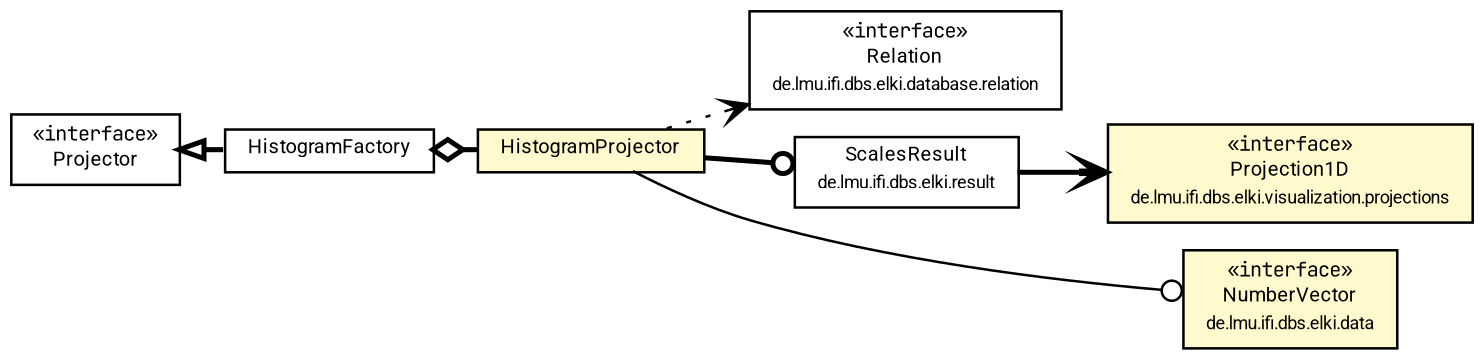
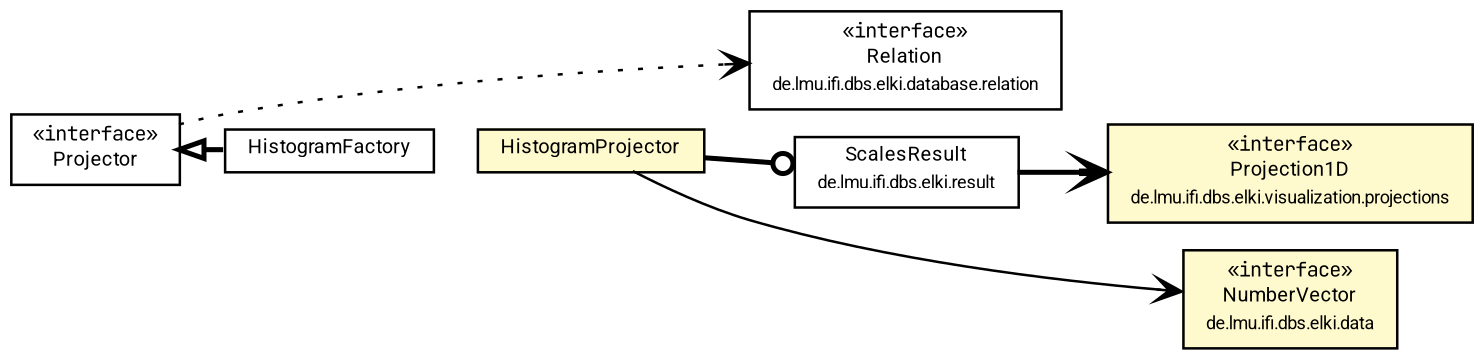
edge "HistogramProjector" -> "Relation": now "Projector" -> "Relation"
edge "HistogramProjector" -> "HistogramFactory": removed
edge "HistogramProjector" -> "NumberVector": arrowhead odot -> vee
